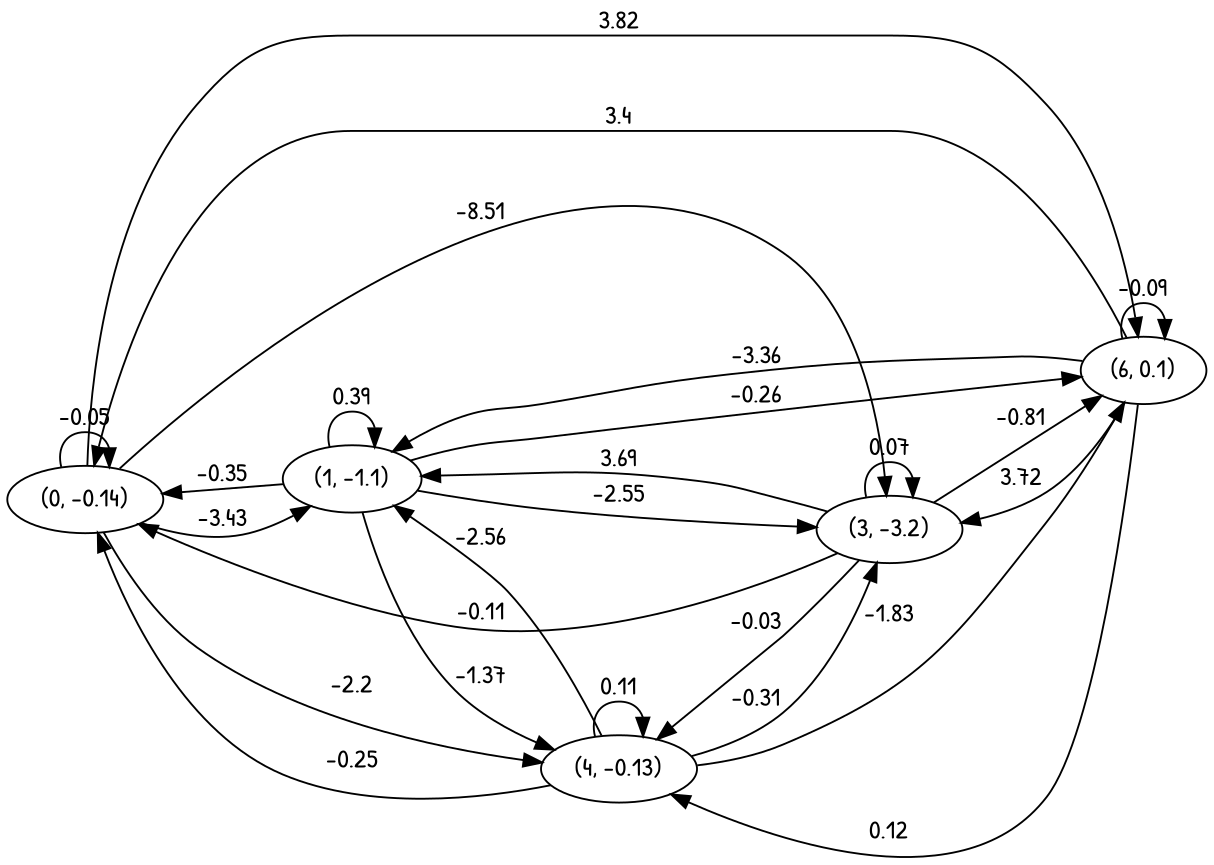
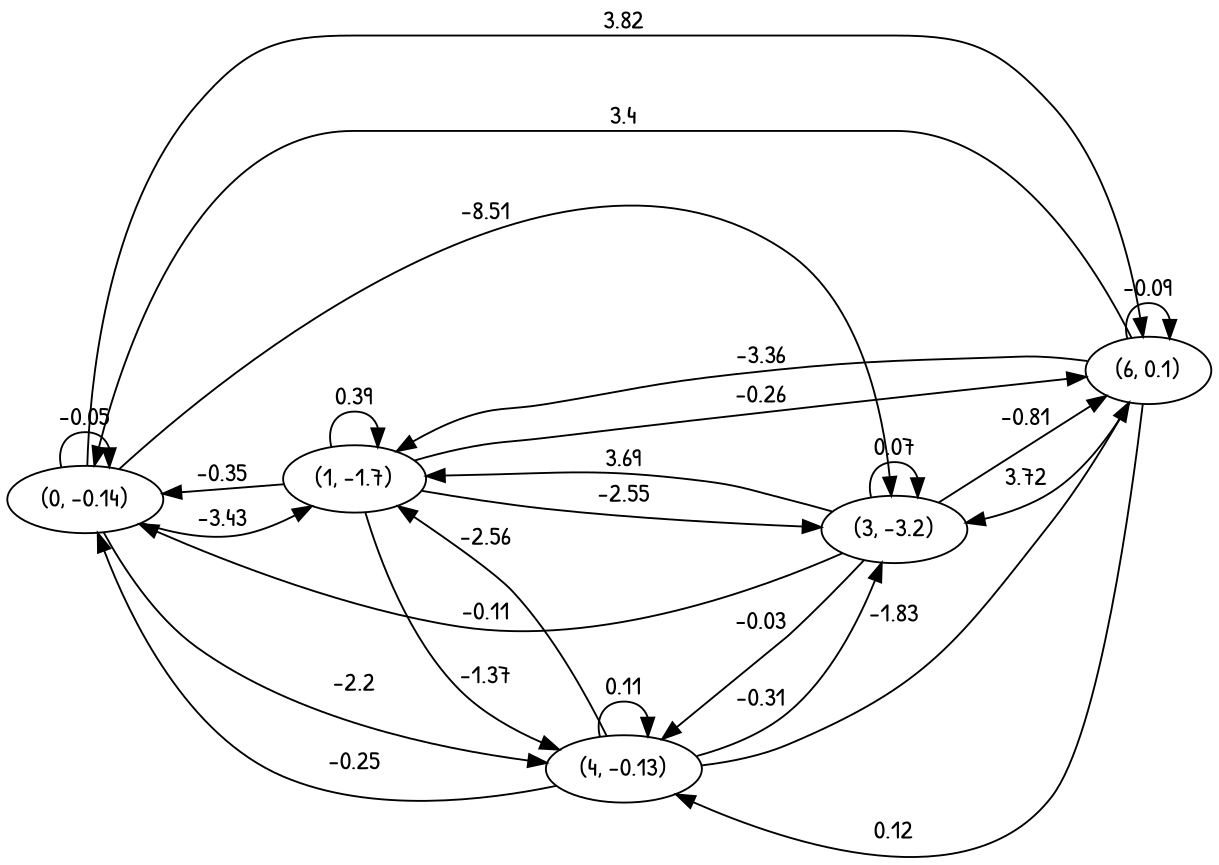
node "(1, -1.1)": label "(1, -1.1)" -> "(1, -1.7)"
